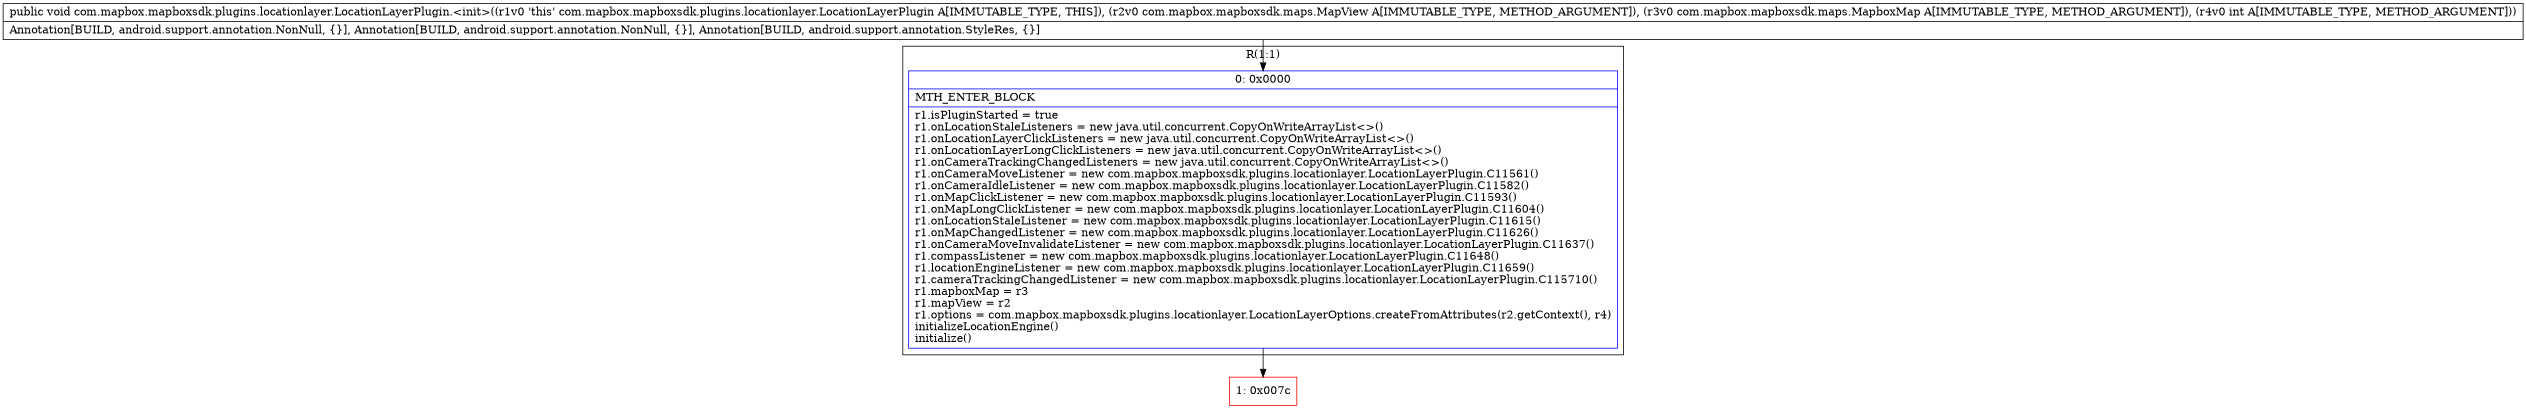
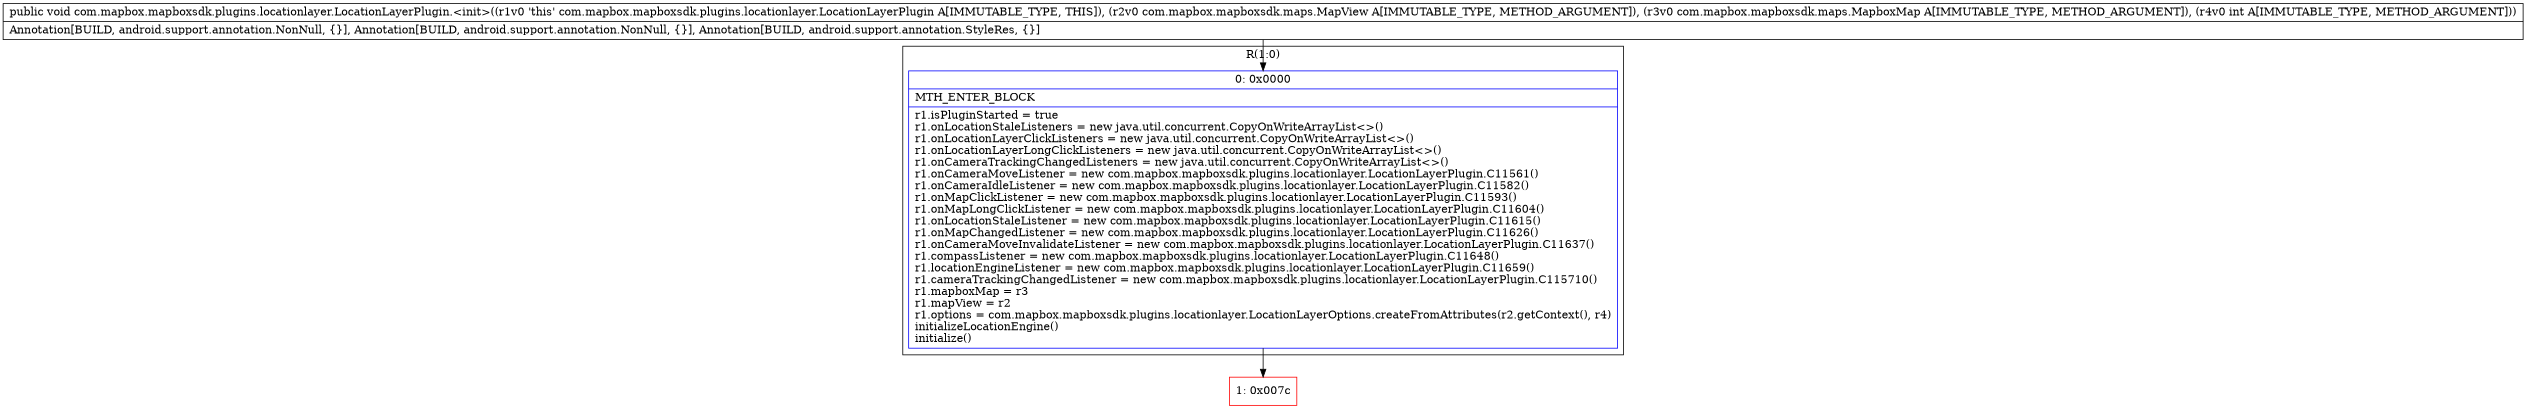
cluster "R(1:1)": label "R(1:1)" -> "R(1:0)"
